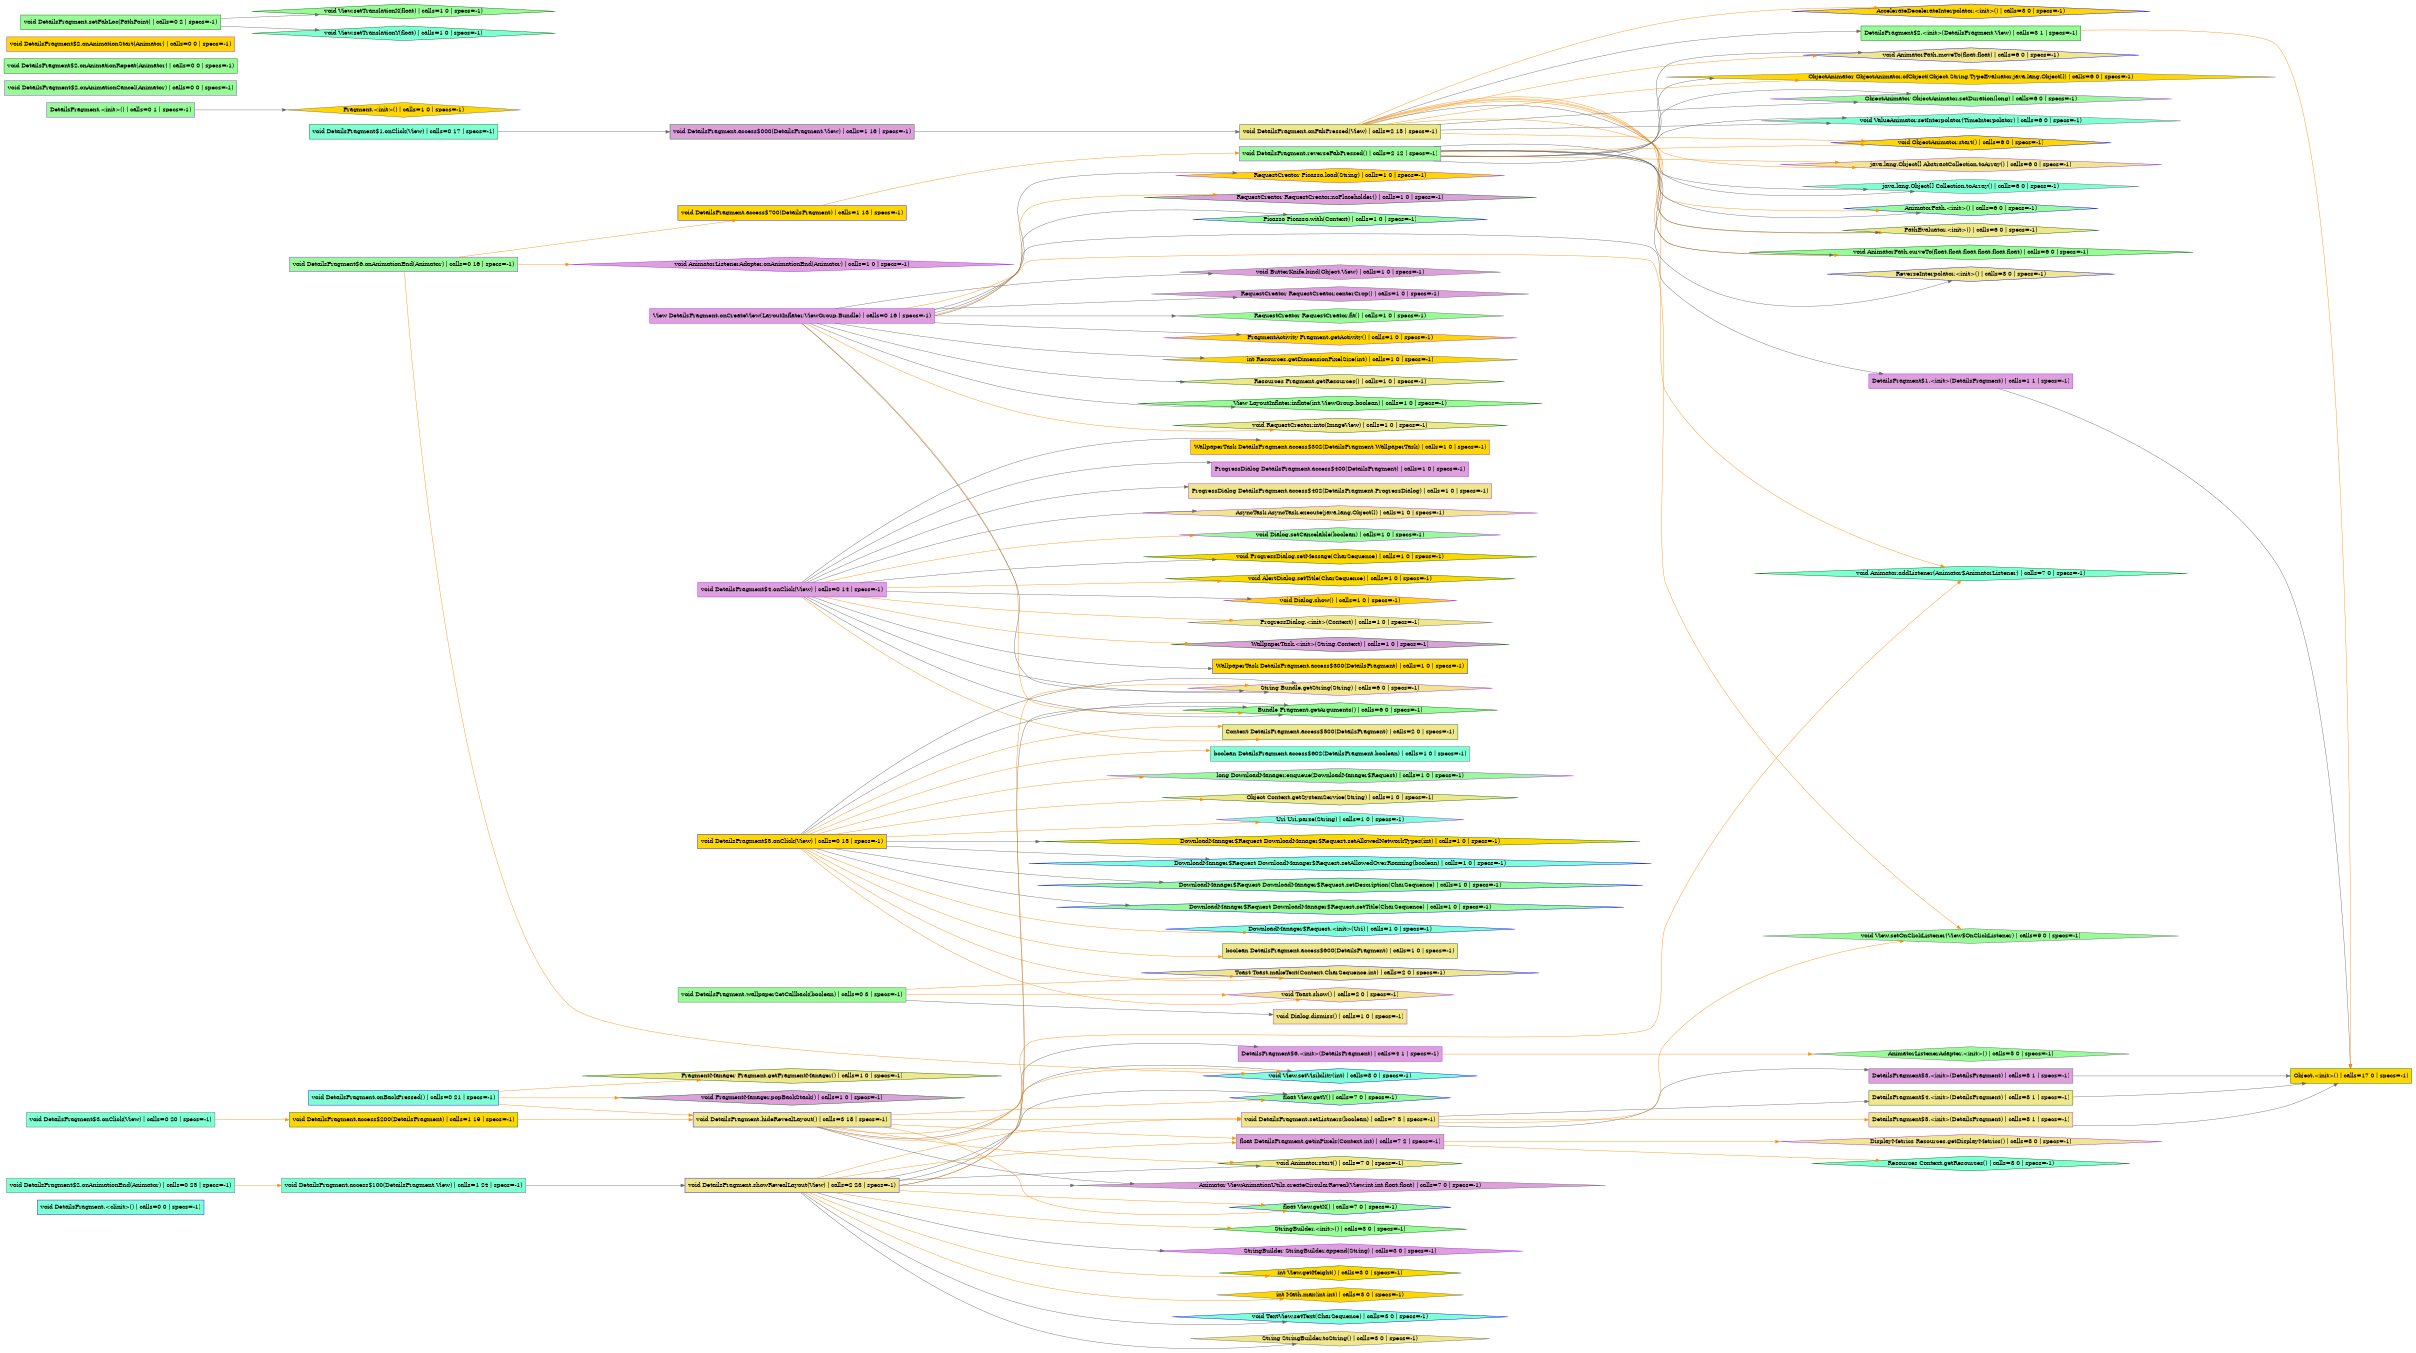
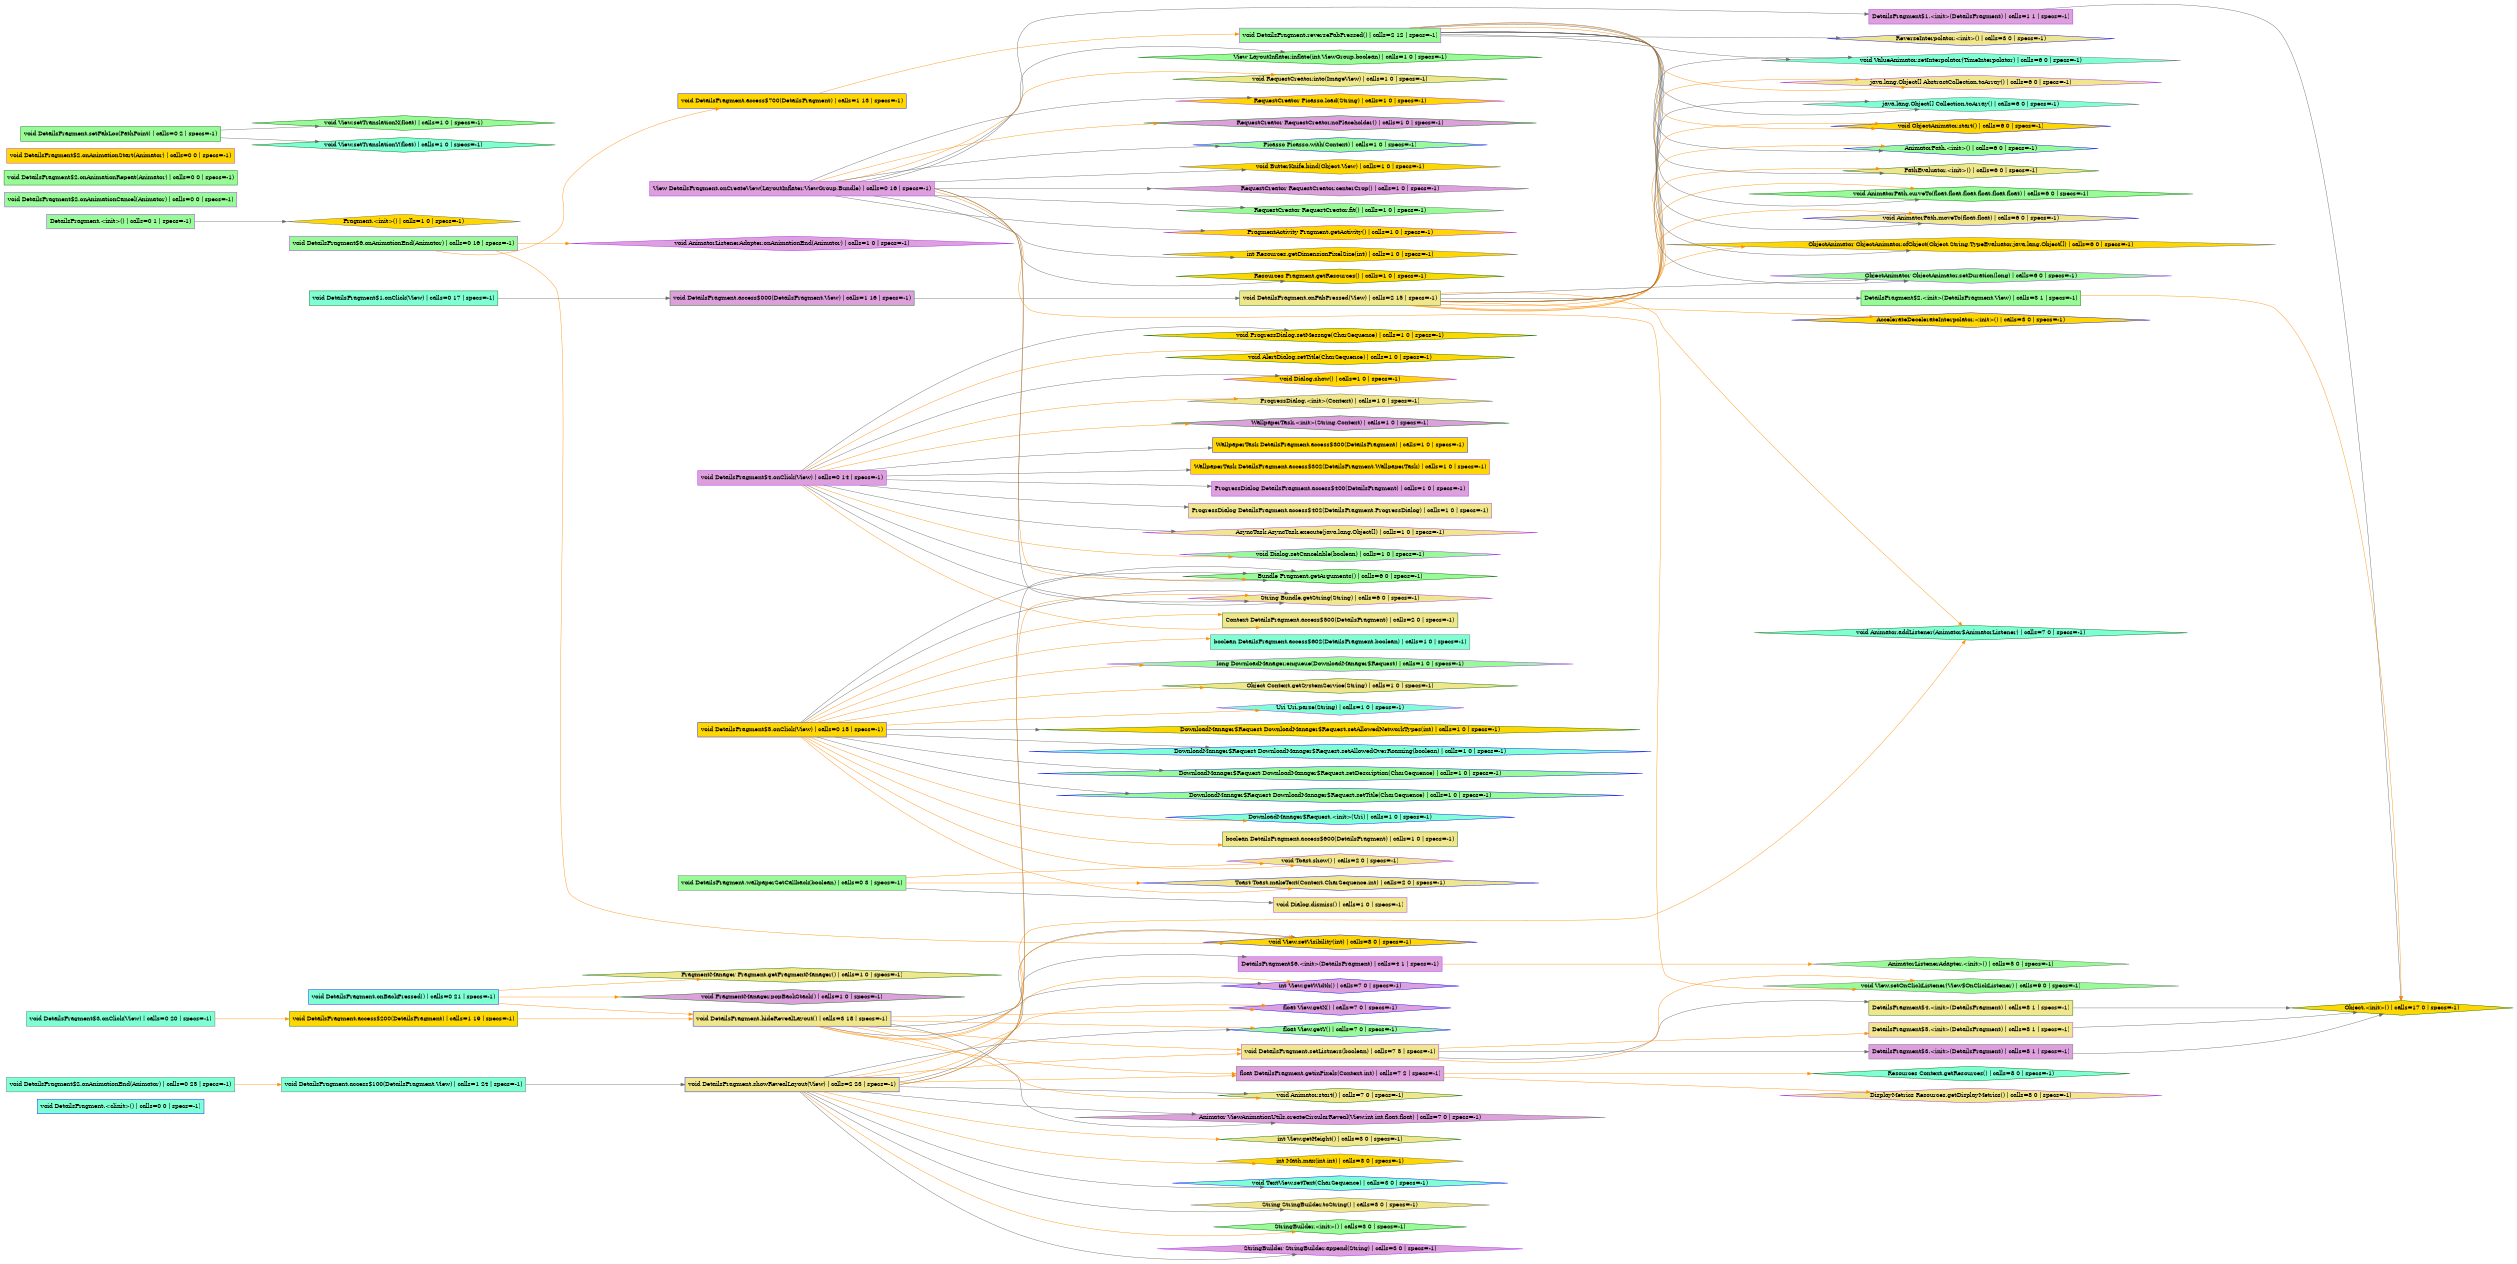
node "void ButterKnife.bind(Object,View) | calls=1 0 | specs=-1)": fillcolor plum -> gold
node "Resources Fragment.getResources() | calls=1 0 | specs=-1)": fillcolor khaki -> gold
node "int View.getWidth() | calls=7 0 | specs=-1)": added
node "void View.setVisibility(int) | calls=8 0 | specs=-1)": fillcolor aquamarine -> gold
node "Object.<init>() | calls=17 0 | specs=-1)": shape box -> diamond
node "float View.getX() | calls=7 0 | specs=-1)": fillcolor palegreen -> plum
node "int View.getHeight() | calls=3 0 | specs=-1)": fillcolor gold -> khaki
